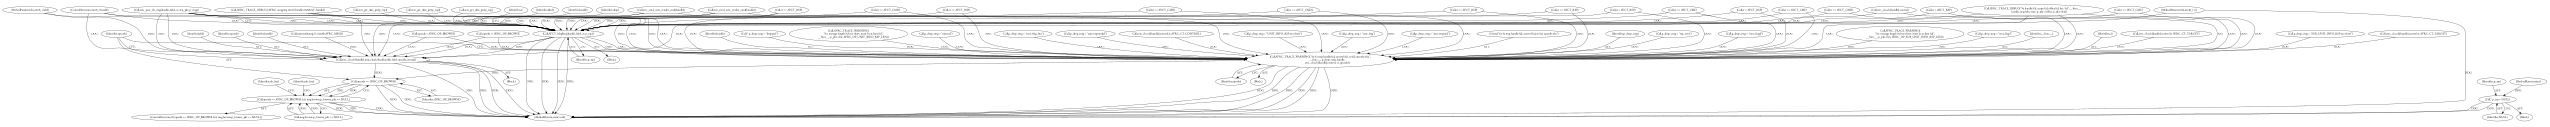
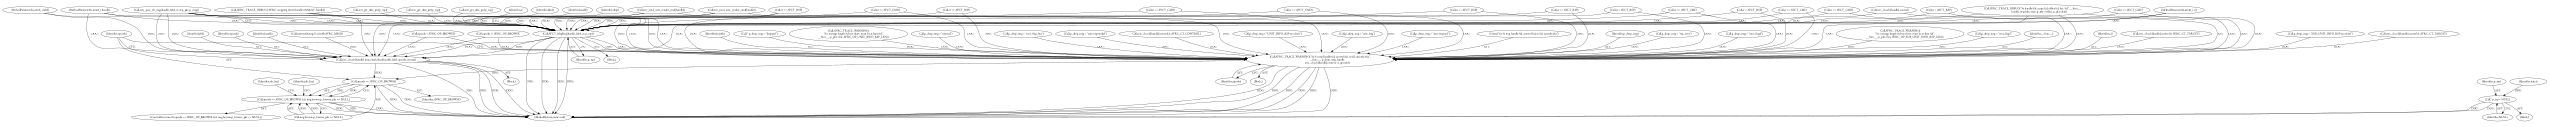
node "(ControlStructure,uint8_t handle)": label "(ControlStructure,uint8_t handle)" -> "(MethodParameterIn,uint8_t handle)"
node "(MethodReturn,reject)": label "(MethodReturn,reject)" -> "(Identifier,reject)"
edge "(Identifier,AVRC_OP_BROWSE)" -> "(Call,opcode == AVRC_OP_BROWSE)": now "(Call,msg.browse.p_browse_pkt == NULL)" -> "(Call,opcode == AVRC_OP_BROWSE)"
edge "(MethodParameterIn,uint8_t cr)" -> "(MethodReturn,static void)": now "(MethodParameterIn,uint8_t cr)" -> "(Call,AVCT_MsgReq(handle, label, cr, p_rsp))"
